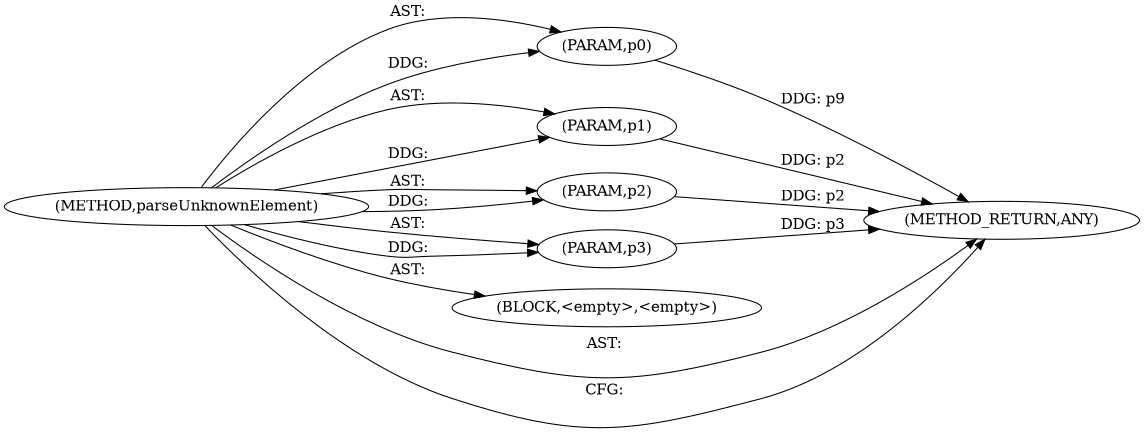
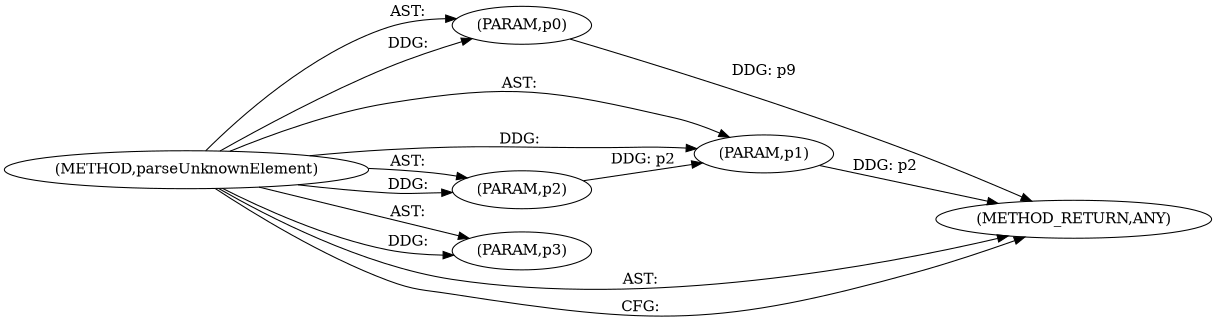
edge "(PARAM,p2)" -> "(METHOD_RETURN,ANY)": now "(PARAM,p2)" -> "(PARAM,p1)"
edge "(PARAM,p3)" -> "(METHOD_RETURN,ANY)": removed, label "DDG: p3"
node "(BLOCK,<empty>,<empty>)": removed
